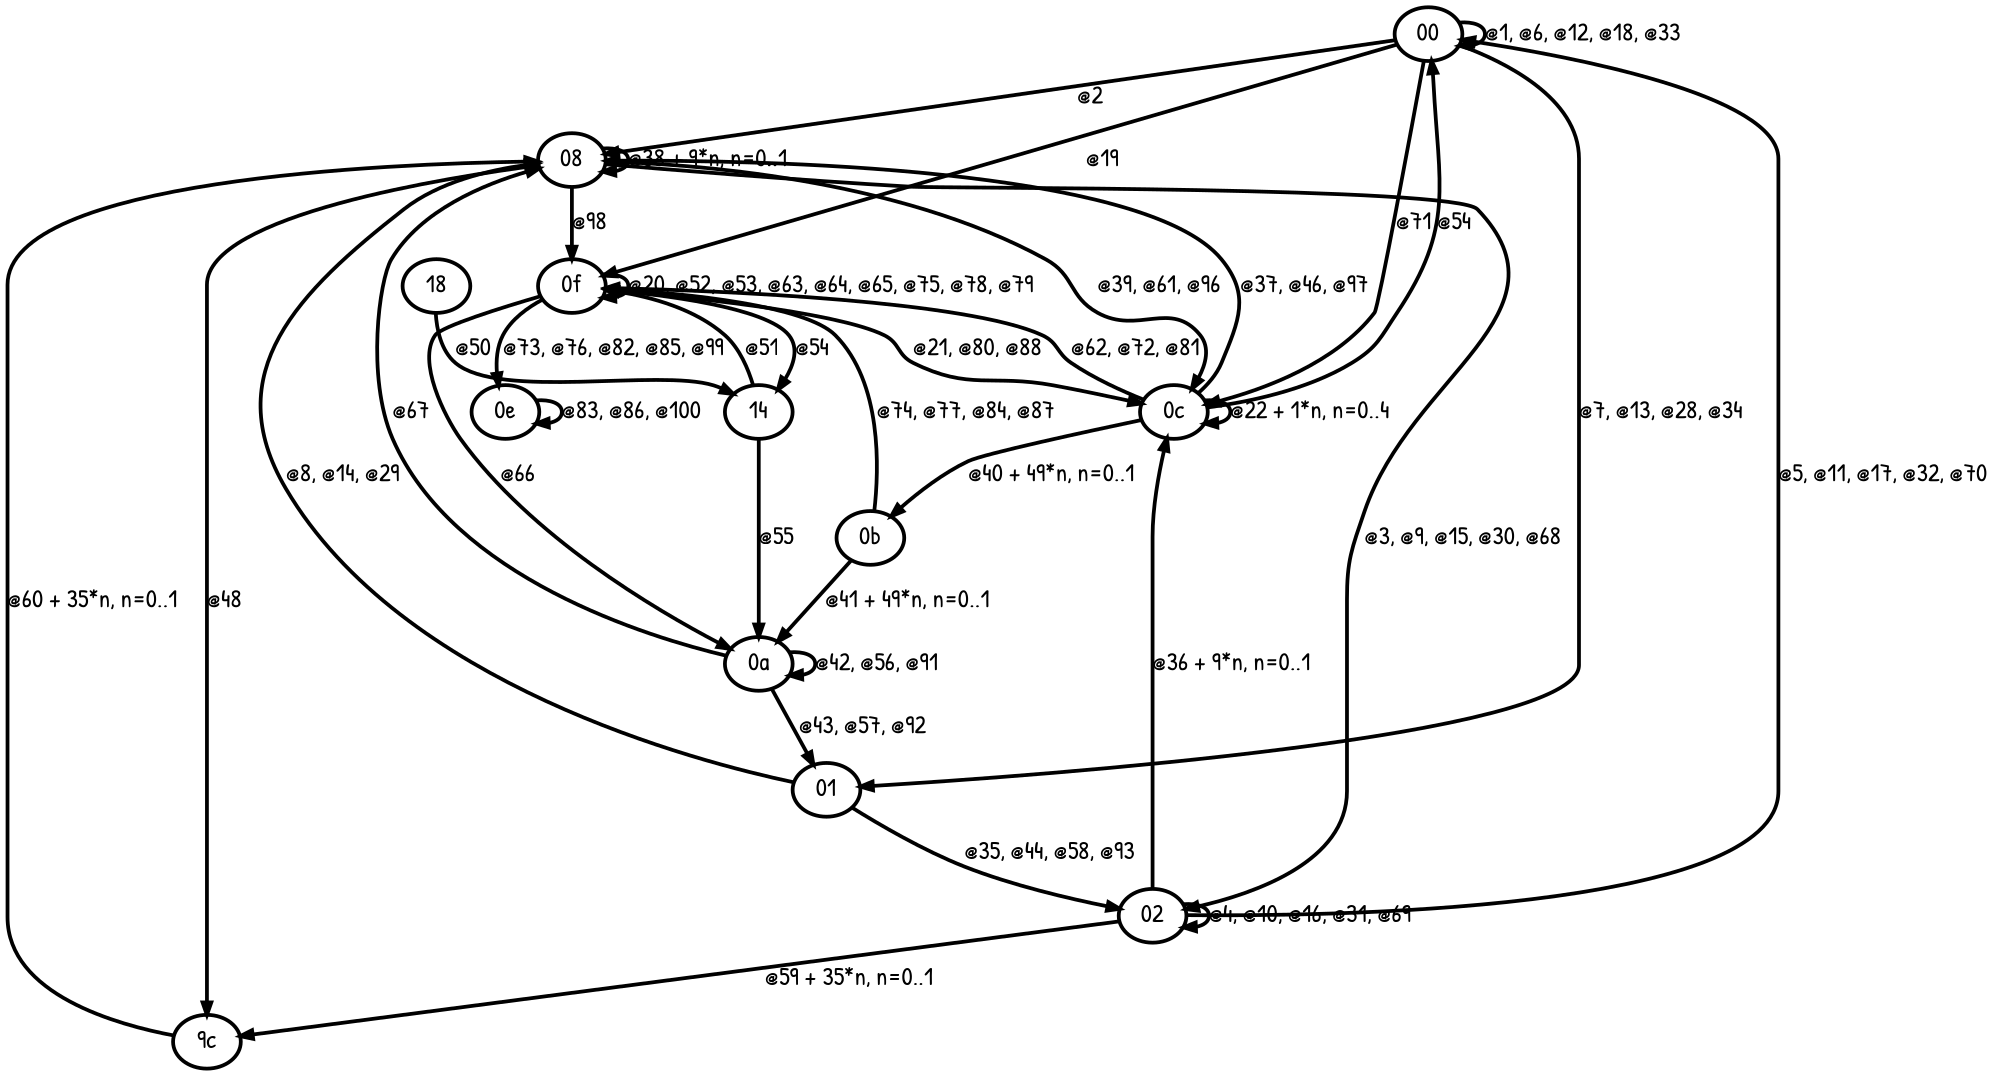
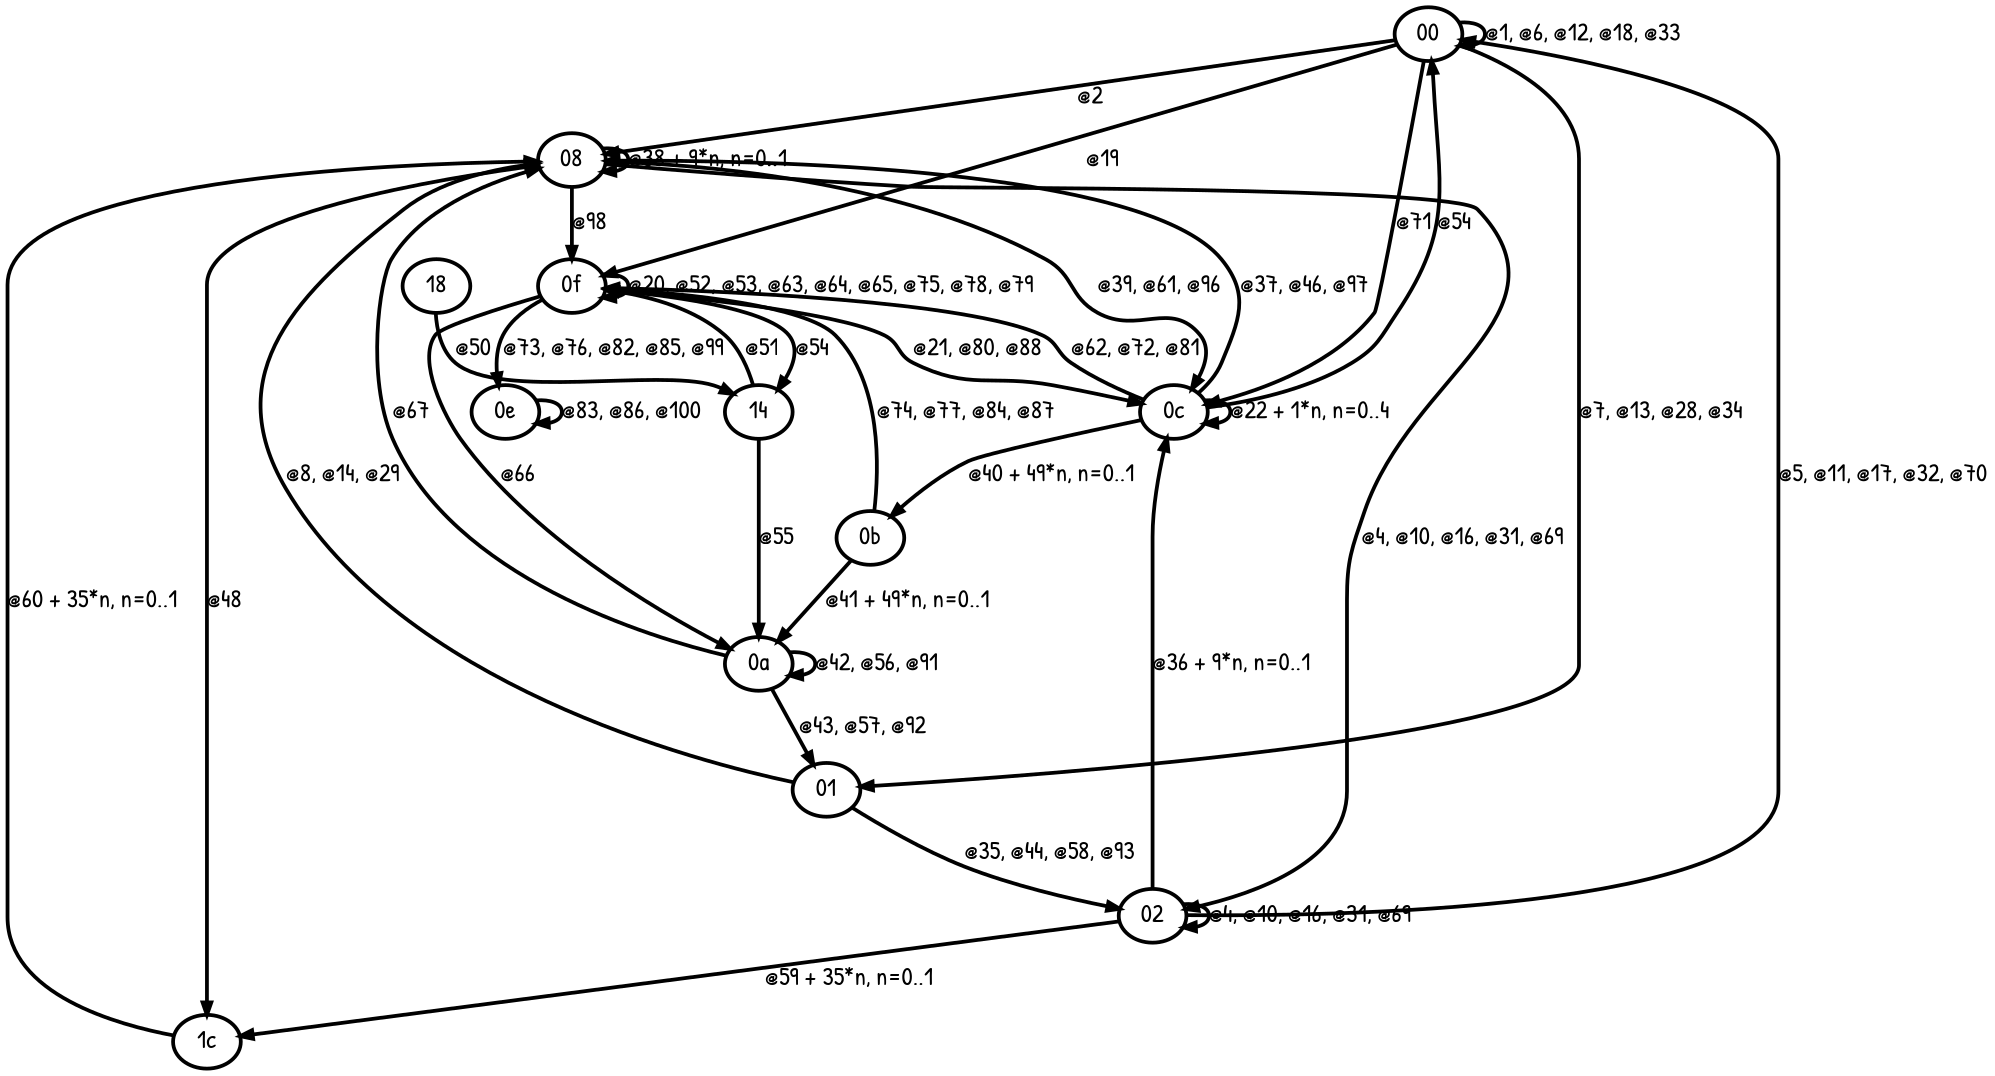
edge "08" -> "02": label "@3, @9, @15, @30, @68" -> "@4, @10, @16, @31, @69"
node "9c": label "9c" -> "1c"
